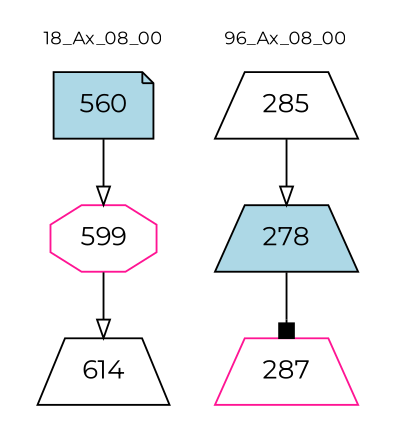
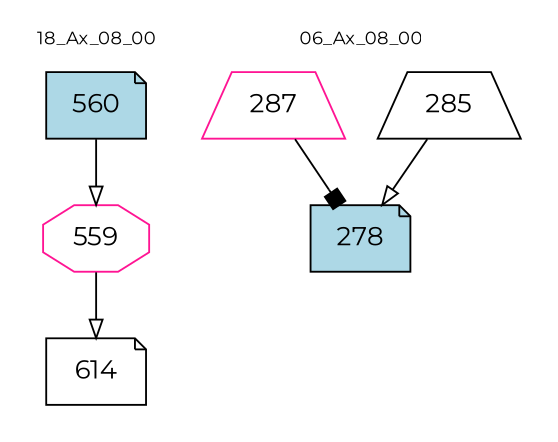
cluster "96_Ax_08_00": label "96_Ax_08_00" -> "06_Ax_08_00"
node "599": label "599" -> "559"
node "278": shape trapezium -> note
edge "278" -> "287": reversed
node "614": shape trapezium -> note
